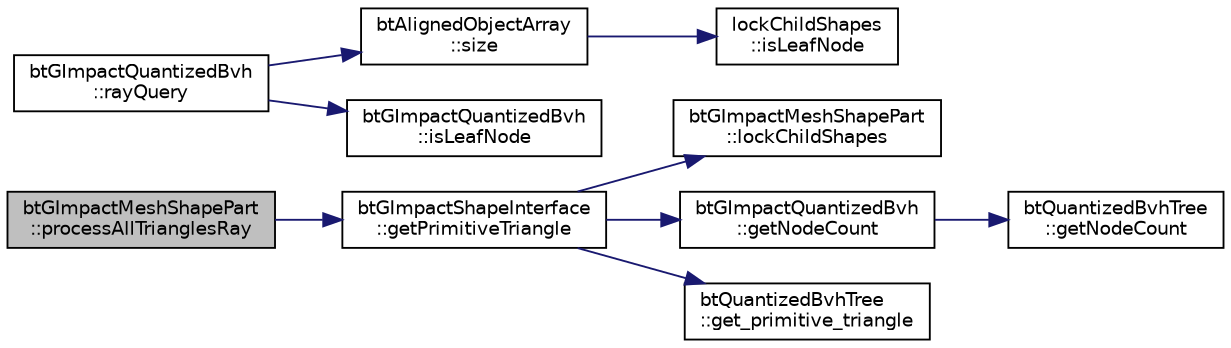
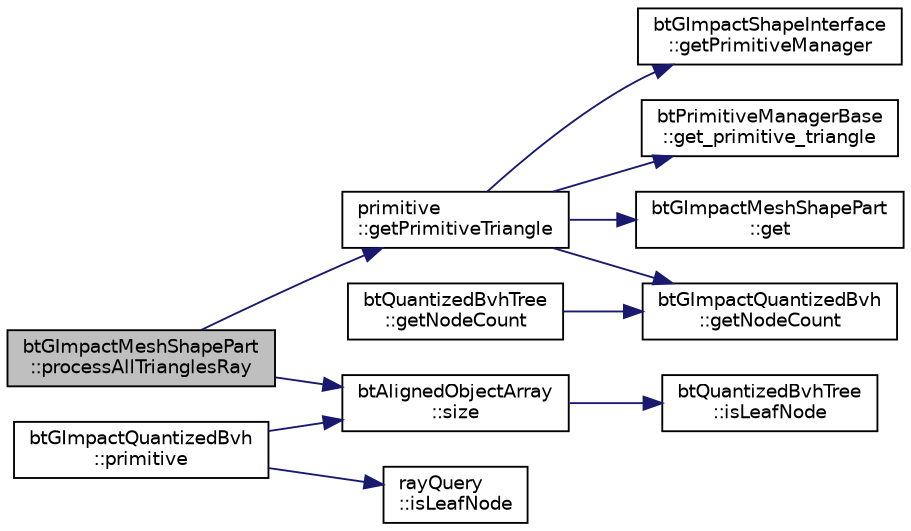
node "btGImpactShapeInterface ::getPrimitiveManager": added
node "lockChildShapes ::isLeafNode": label "lockChildShapes ::isLeafNode" -> "btQuantizedBvhTree ::isLeafNode"
node "btGImpactQuantizedBvh ::rayQuery": label "btGImpactQuantizedBvh ::rayQuery" -> "btGImpactQuantizedBvh ::primitive"
node "btGImpactQuantizedBvh ::isLeafNode": label "btGImpactQuantizedBvh ::isLeafNode" -> "rayQuery ::isLeafNode"
node "btGImpactMeshShapePart ::lockChildShapes": label "btGImpactMeshShapePart ::lockChildShapes" -> "btGImpactMeshShapePart ::get"
node "btGImpactShapeInterface ::getPrimitiveTriangle": label "btGImpactShapeInterface ::getPrimitiveTriangle" -> "primitive ::getPrimitiveTriangle"
edge "btGImpactQuantizedBvh ::getNodeCount" -> "btQuantizedBvhTree ::getNodeCount": reversed
node "btQuantizedBvhTree ::get_primitive_triangle": label "btQuantizedBvhTree ::get_primitive_triangle" -> "btPrimitiveManagerBase ::get_primitive_triangle"
edge "btGImpactMeshShapePart ::processAllTrianglesRay" -> "btAlignedObjectArray ::size": added
